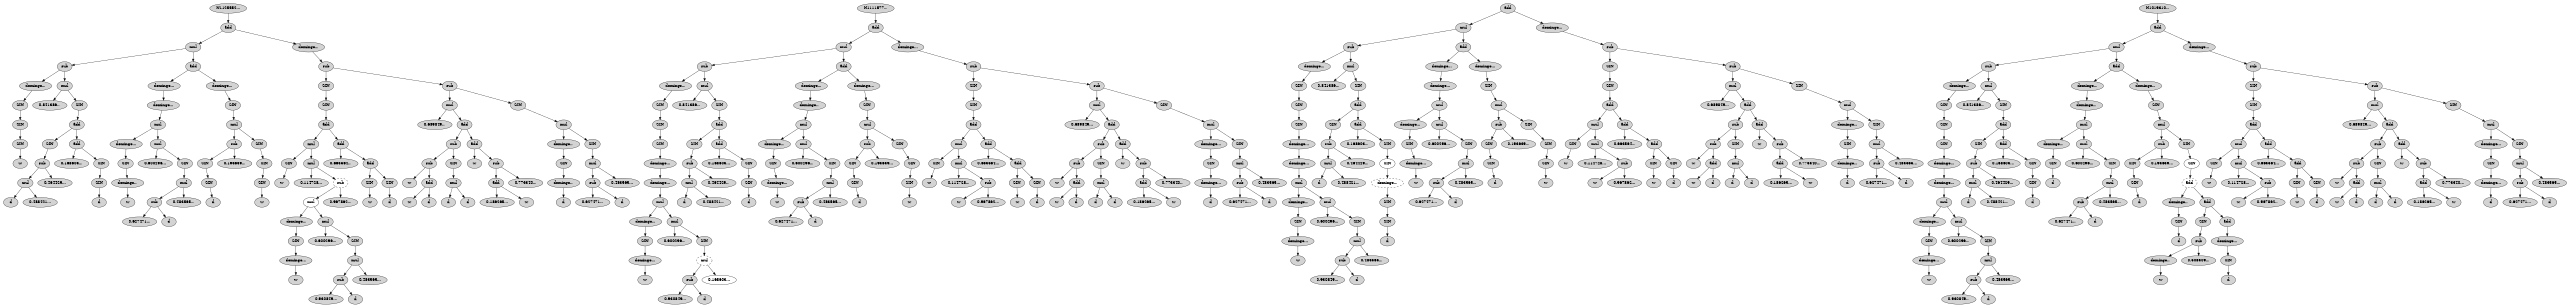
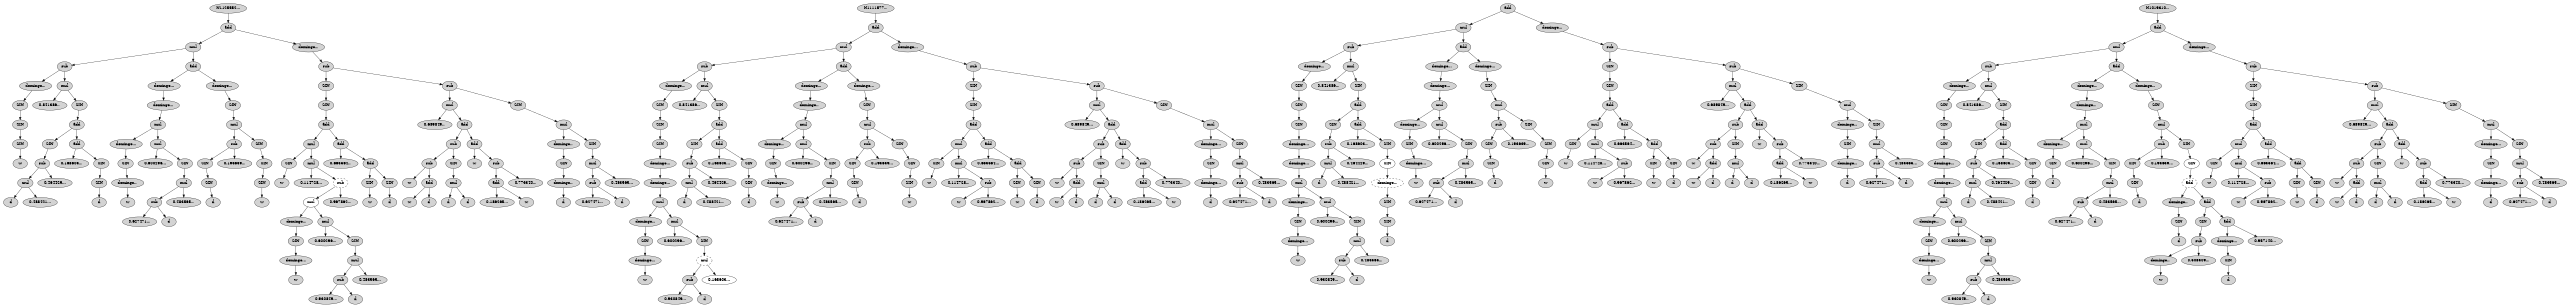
node "0.957140...": added
